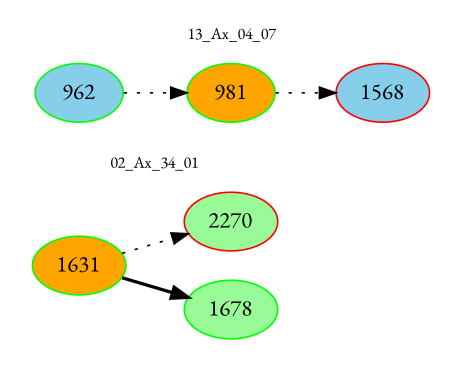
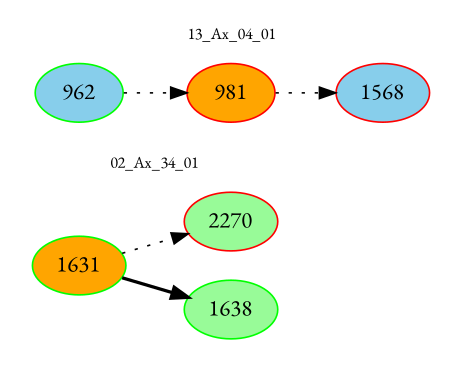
cluster "13_Ax_04_07": label "13_Ax_04_07" -> "13_Ax_04_01"
node "981": color green -> red
node "1678": label "1678" -> "1638"
